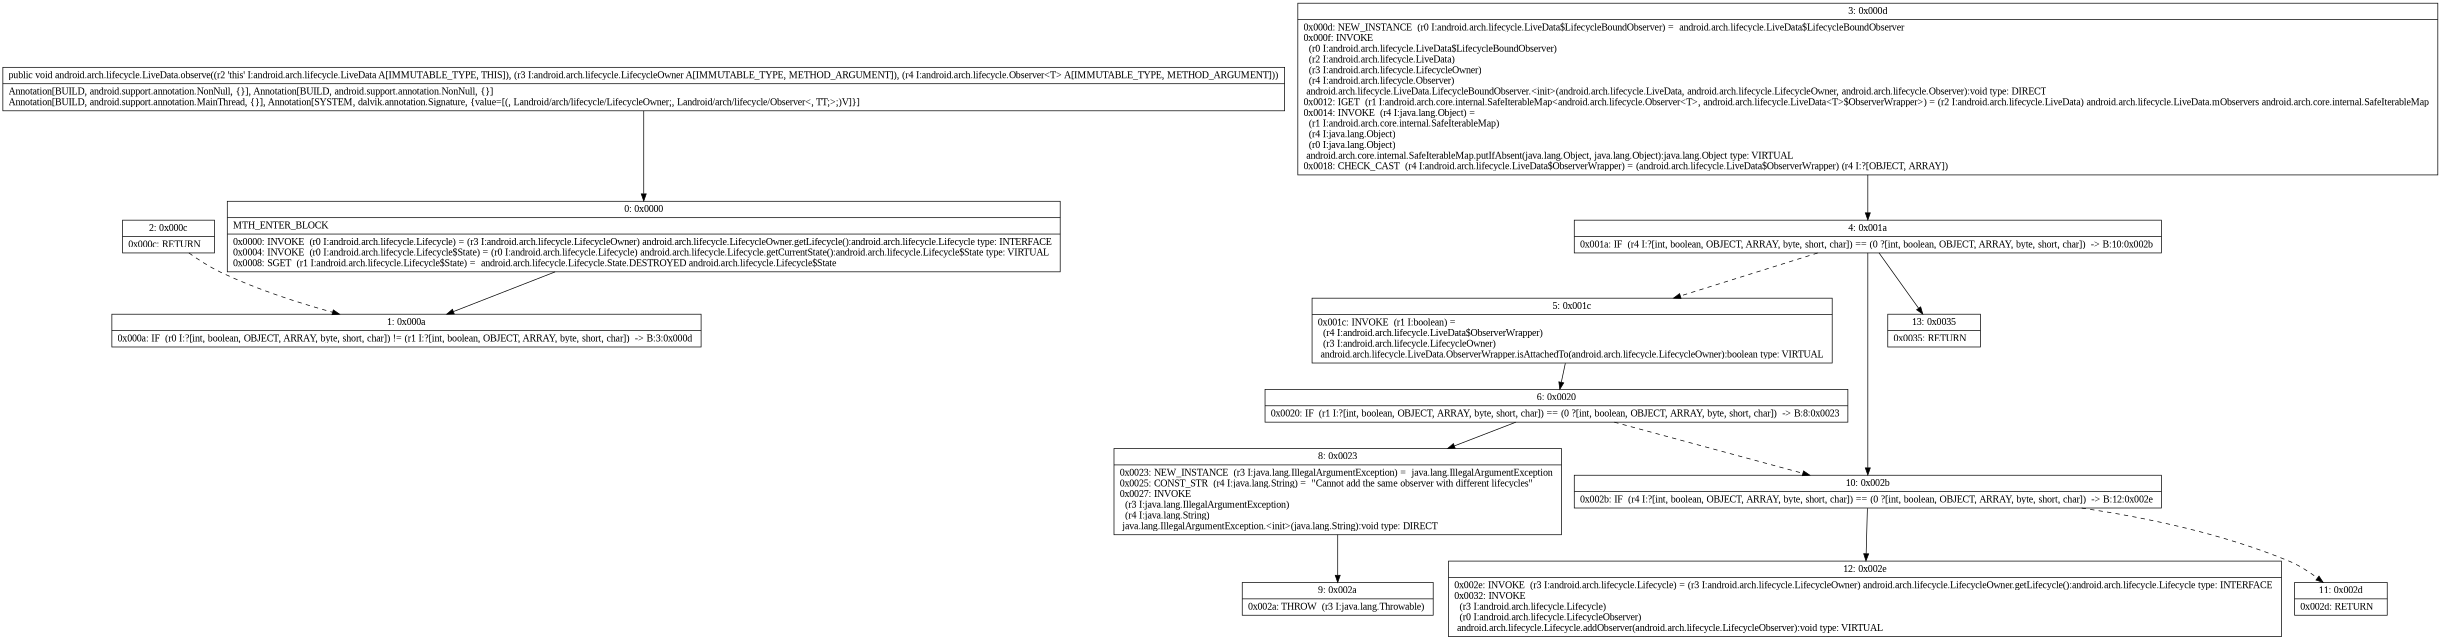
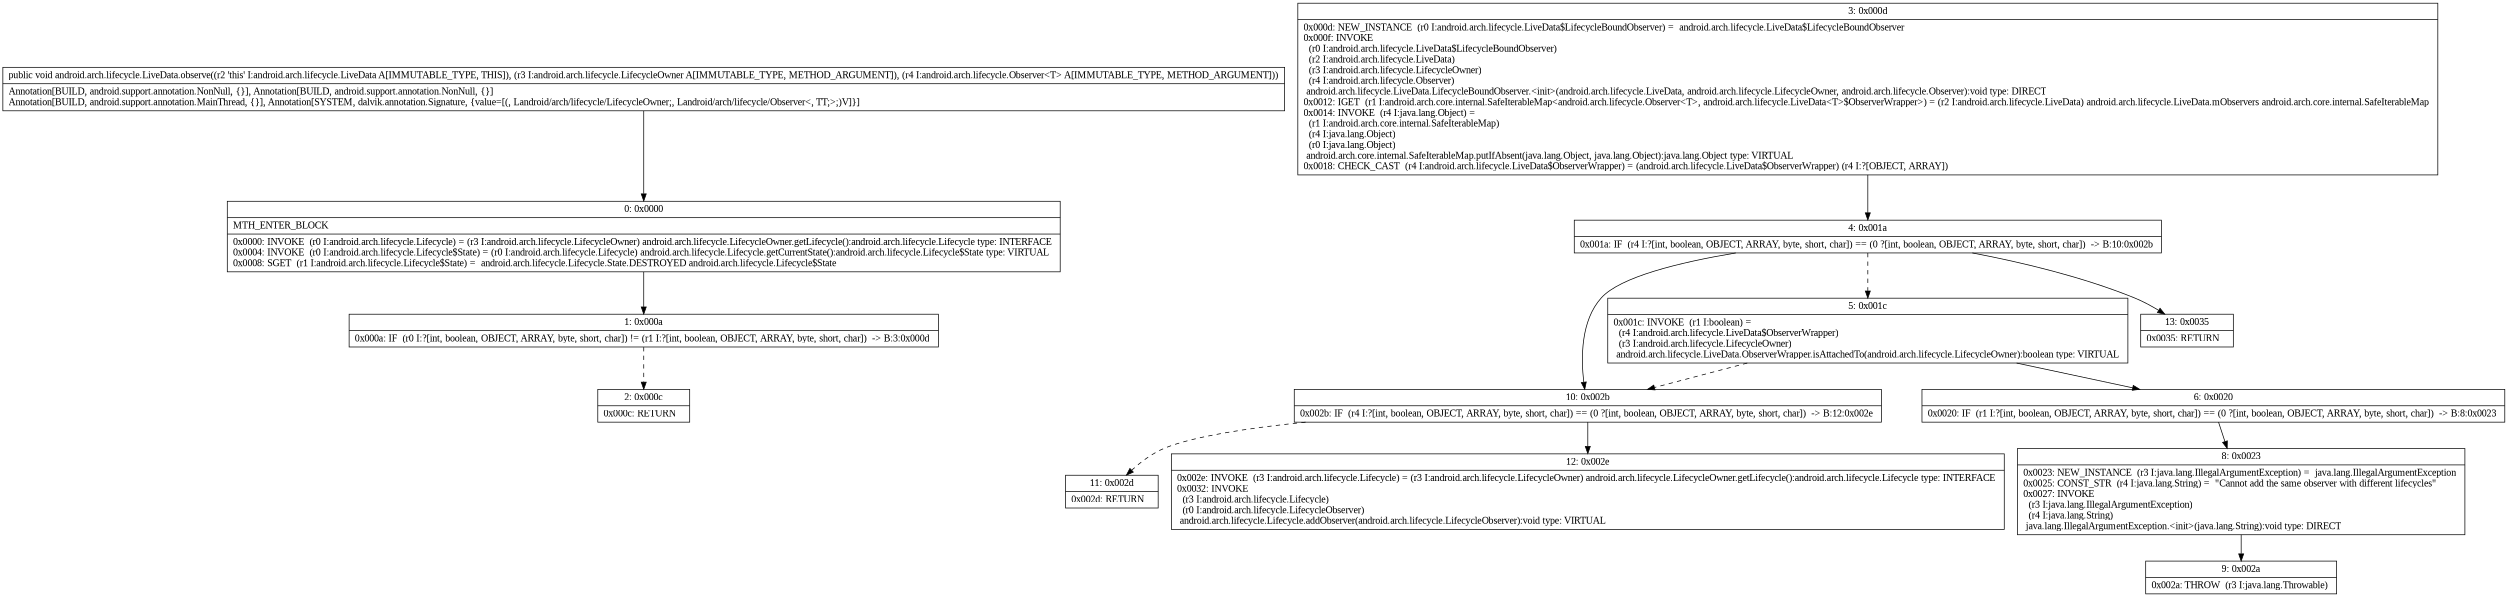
edge "2: 0x000c" -> "1: 0x000a": reversed
edge "6: 0x0020" -> "10: 0x002b": now "5: 0x001c" -> "10: 0x002b"
